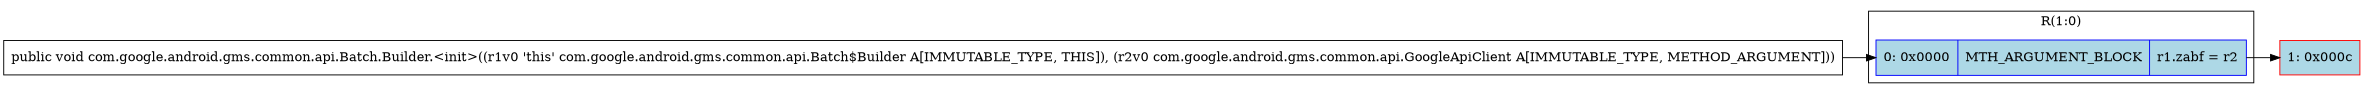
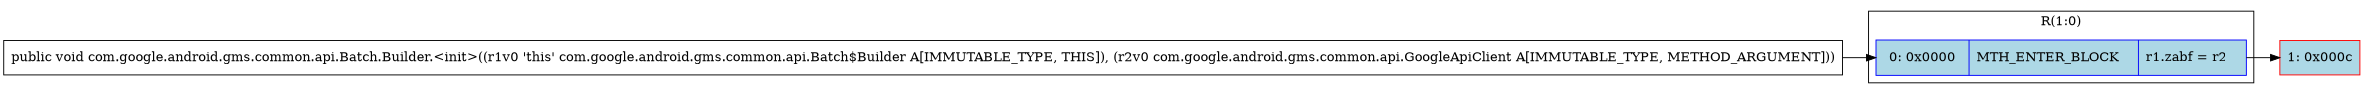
node "0: 0x0000": text "MTH_ARGUMENT_BLOCK" -> "MTH_ENTER_BLOCK"
